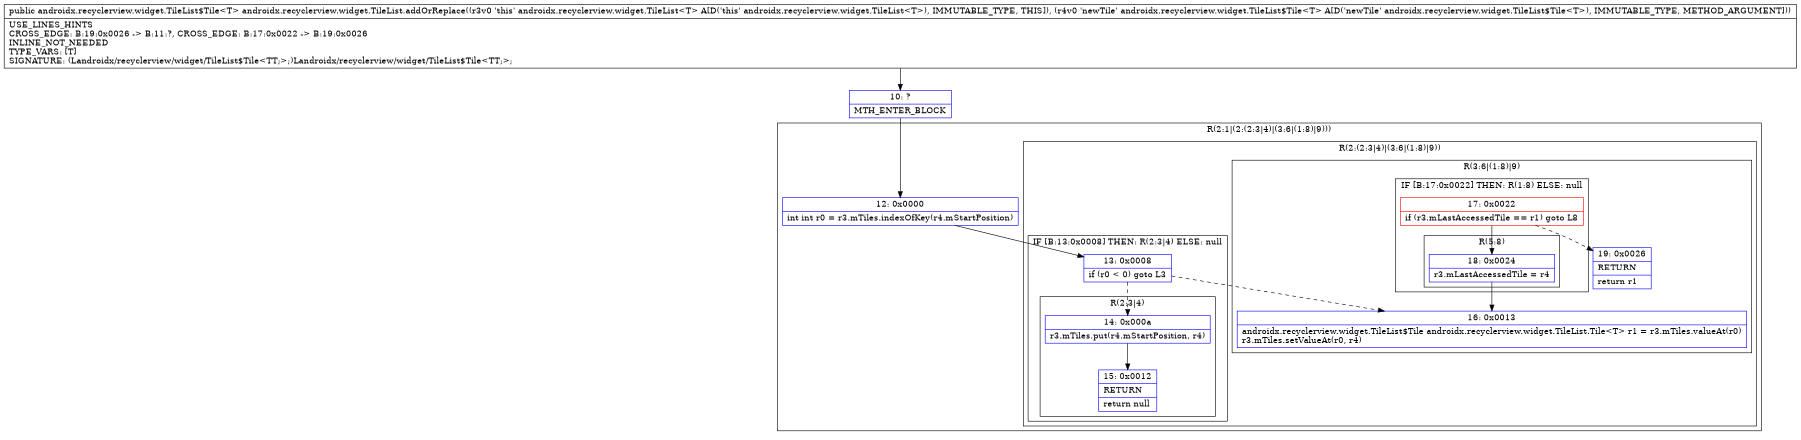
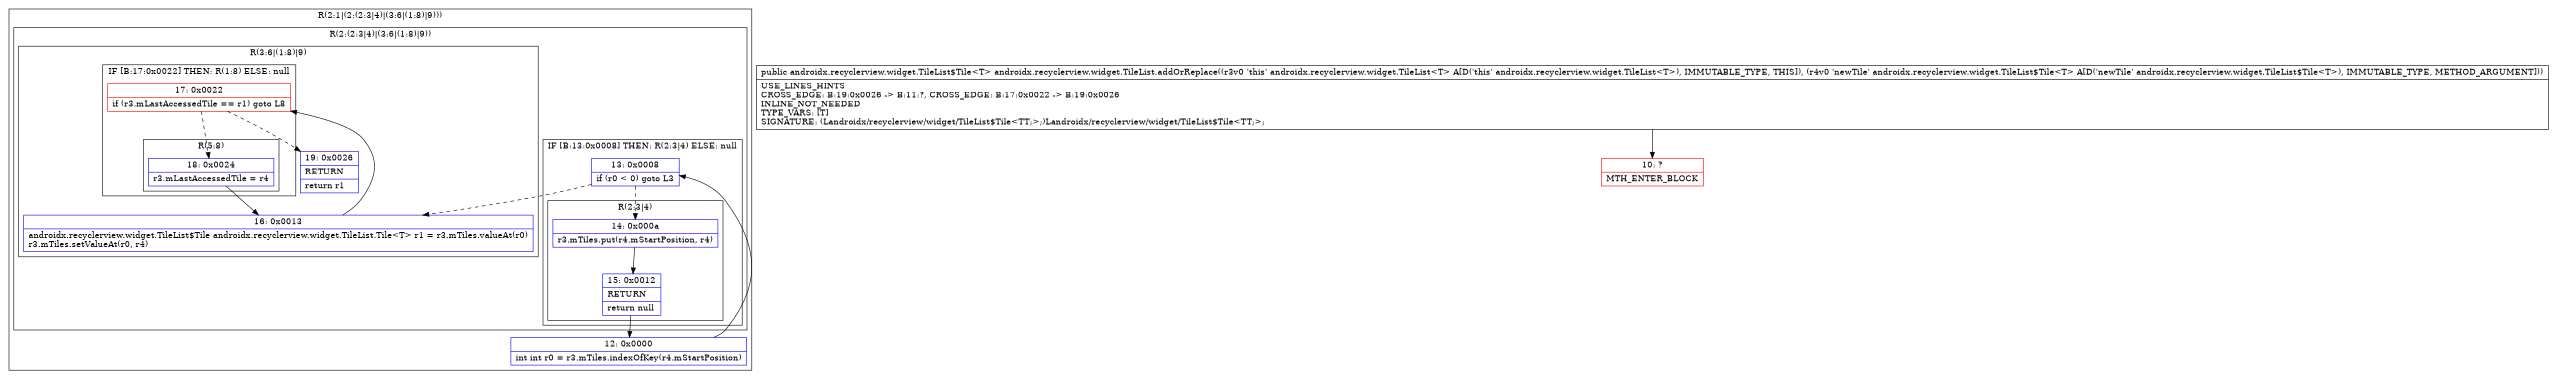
node "10: ?": color blue -> red
edge "16: 0x0013" -> "17: 0x0022": added
edge "10: ?" -> "12: 0x0000": now "15: 0x0012" -> "12: 0x0000"
edge "17: 0x0022" -> "18: 0x0024": style solid -> dashed
